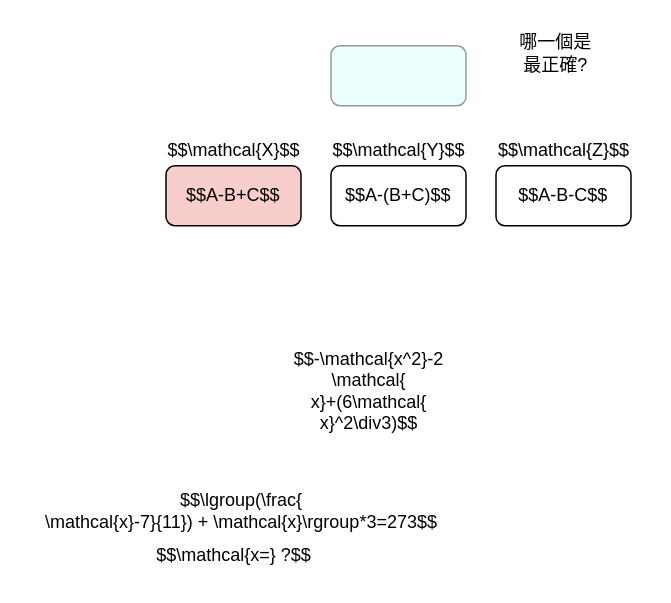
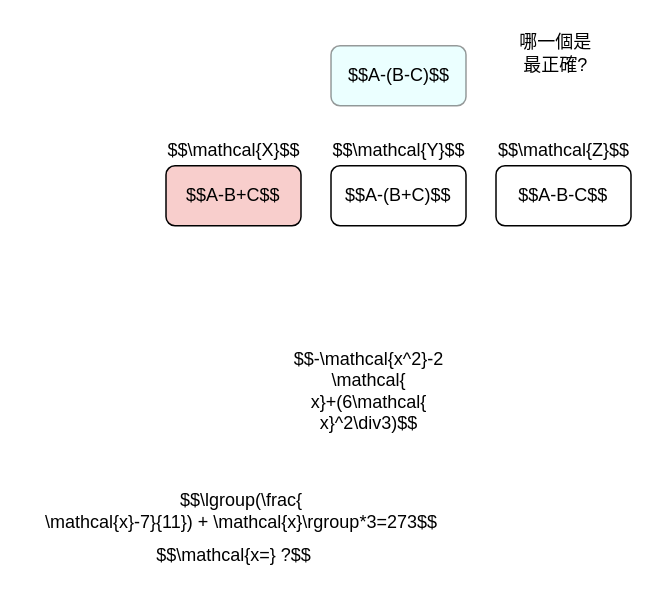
node "$$A-(B-C)$$": added
